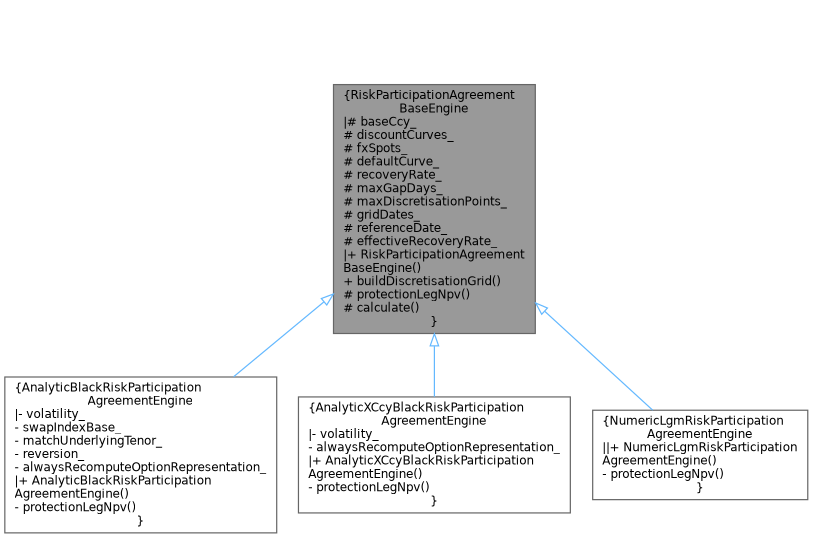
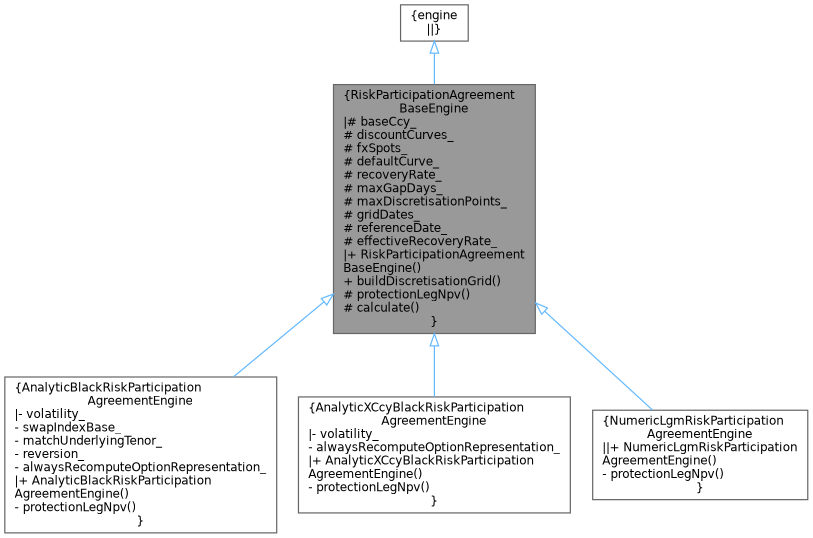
node "{engine ||}": added
